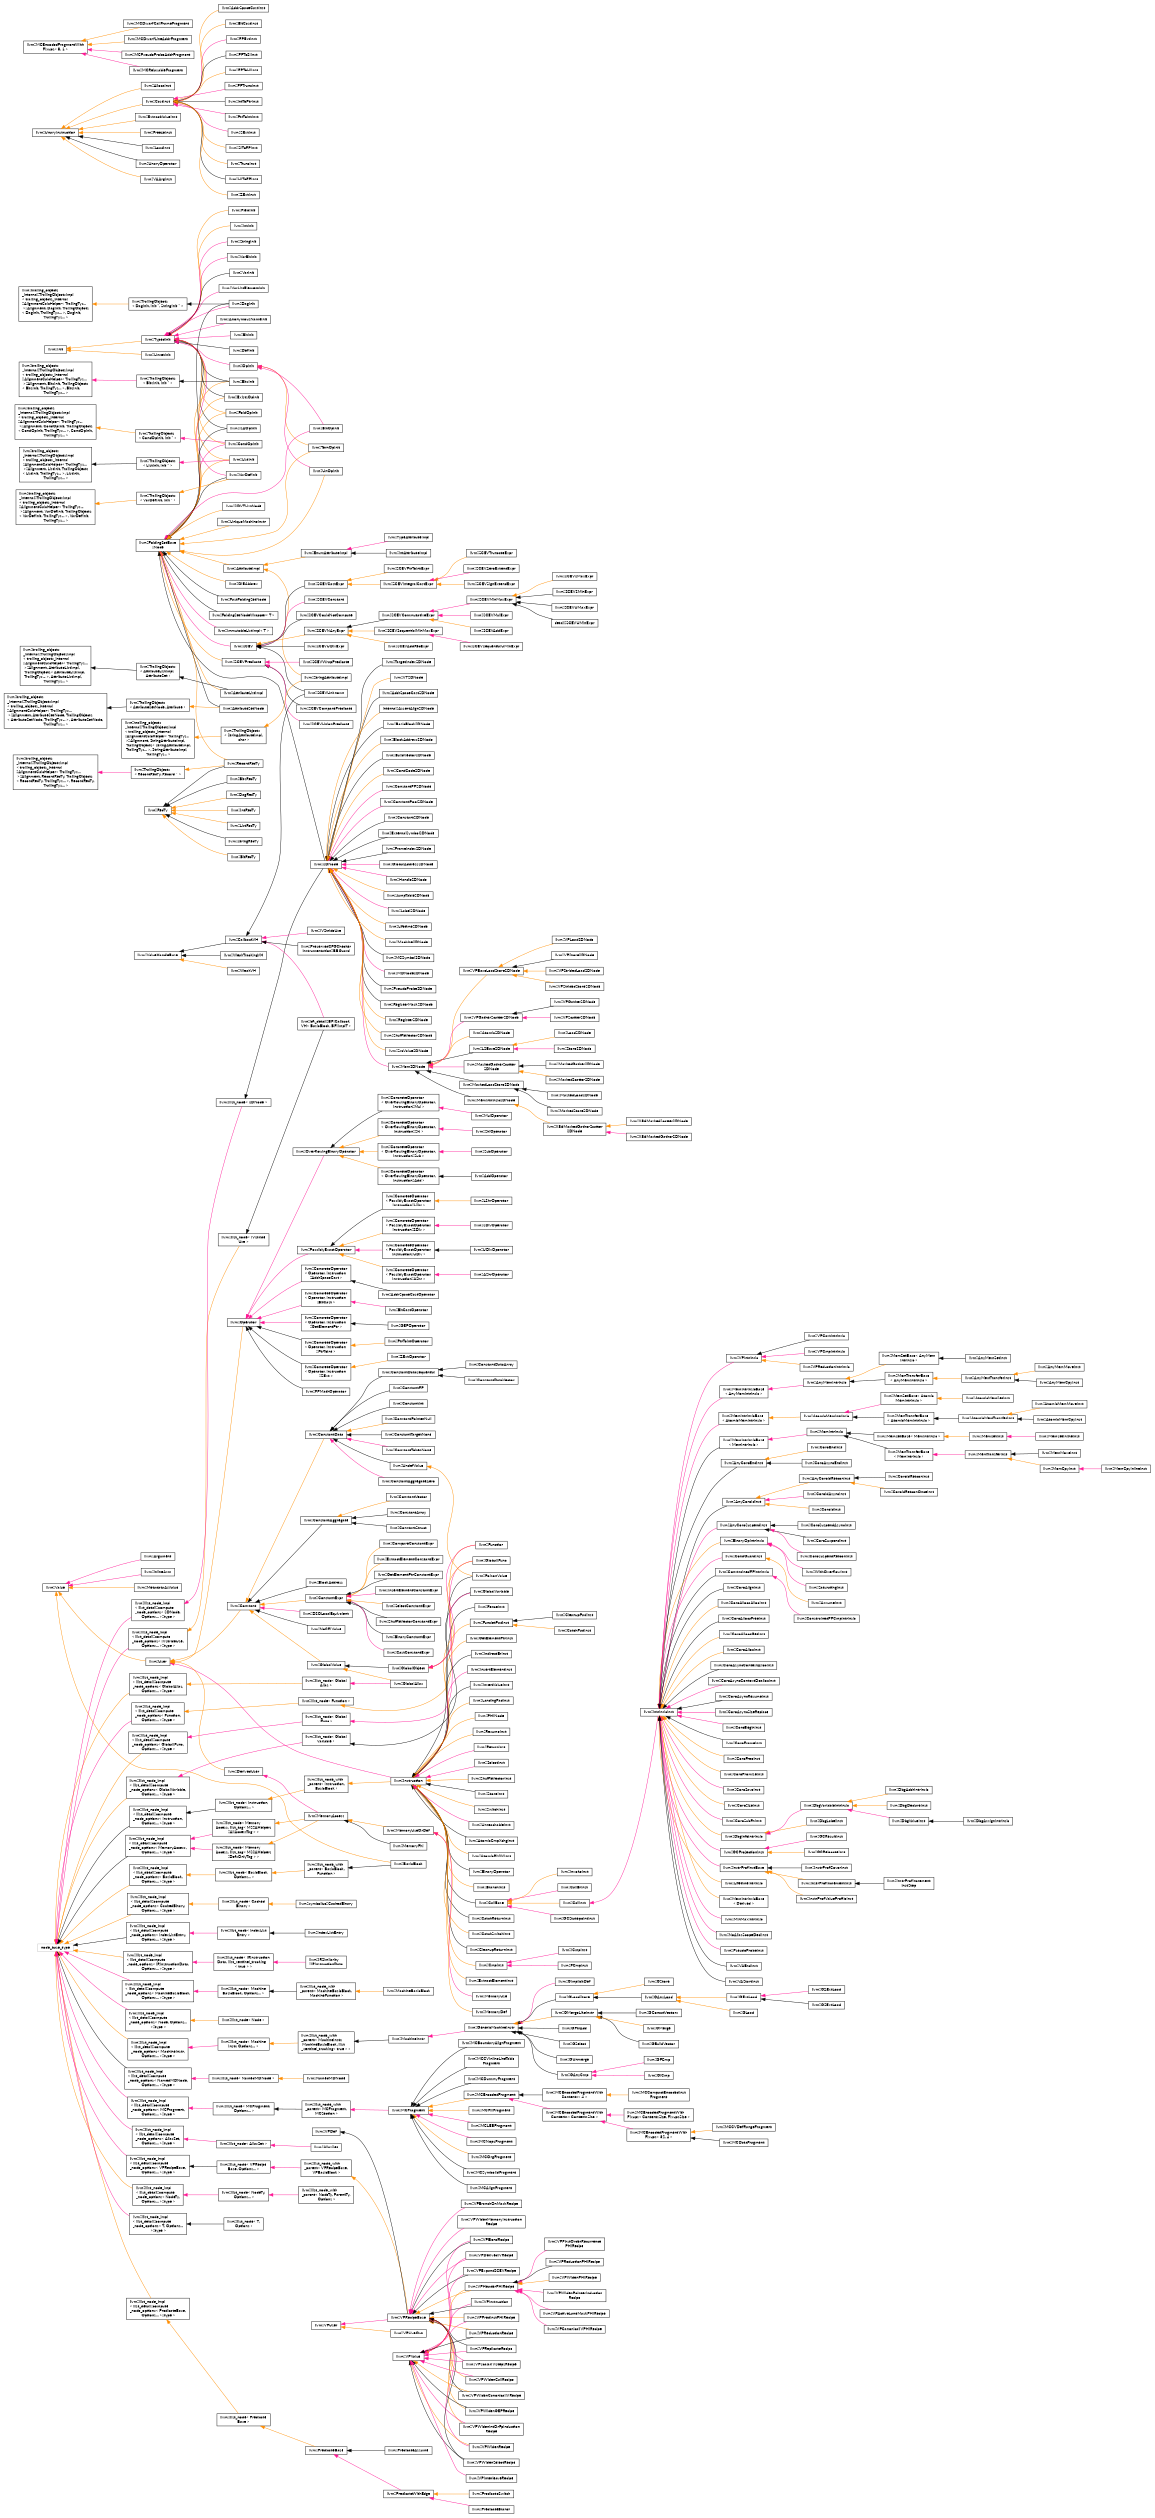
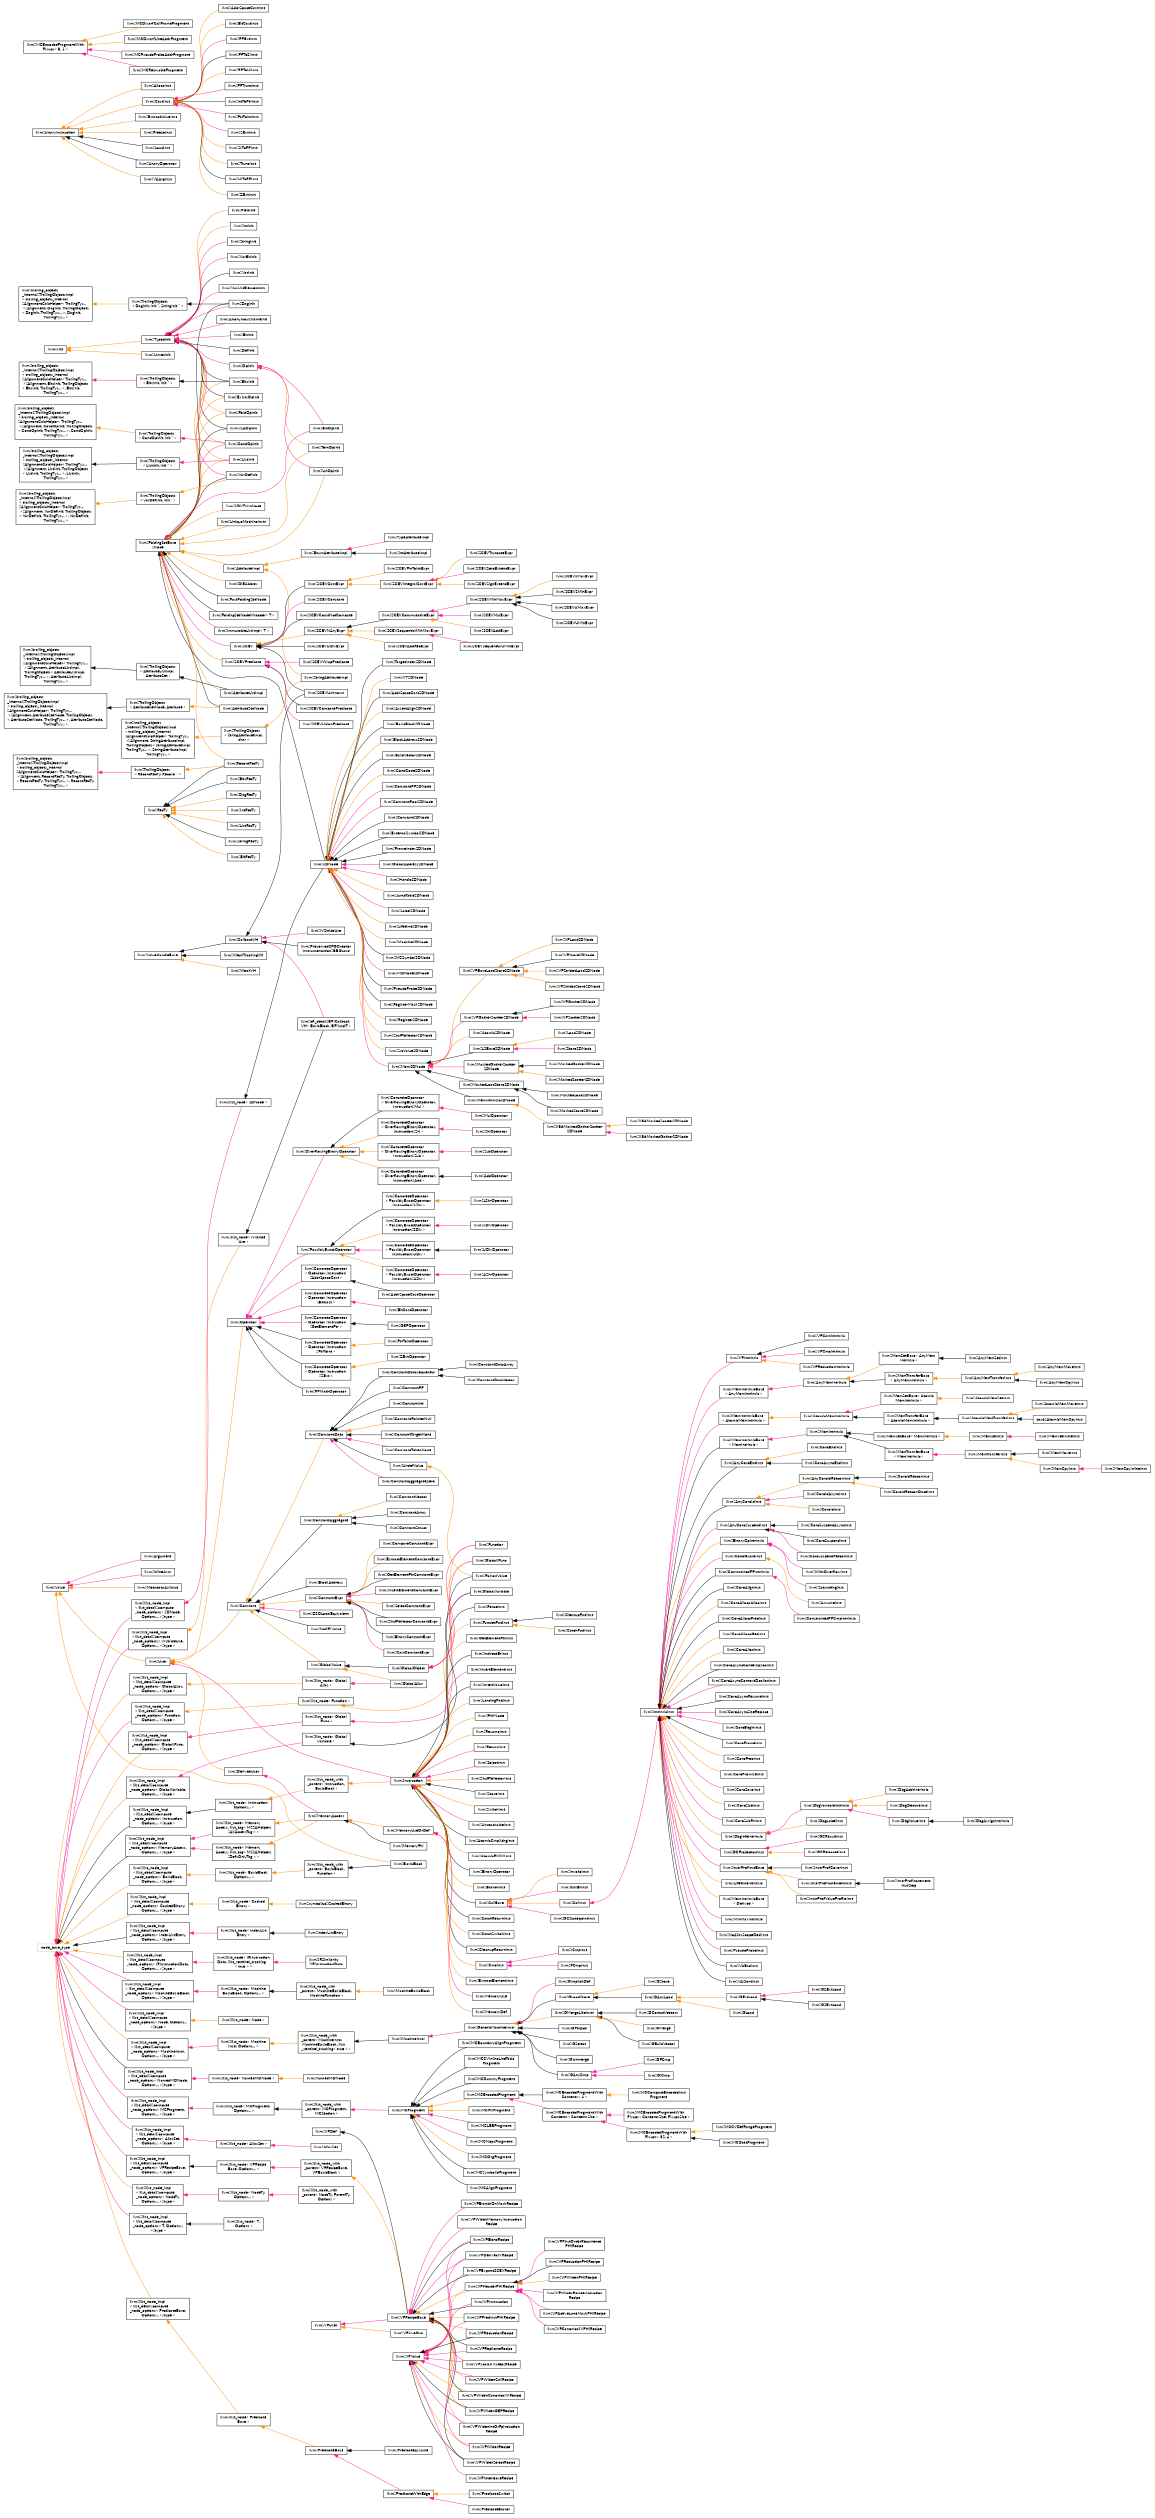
node "detail::SCEVUMinExpr": label "detail::SCEVUMinExpr" -> "llvm::SCEVUMinExpr"
node "internal::AssertAlignSDNode": label "internal::AssertAlignSDNode" -> "llvm::AssertAlignSDNode"
node "llvm::AtomicMemCpyInst": label "llvm::AtomicMemCpyInst" -> "base::AtomicMemCpyInst"
